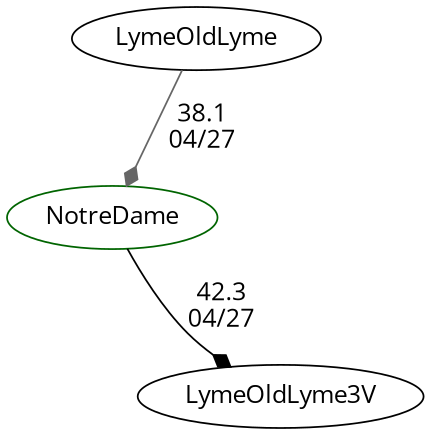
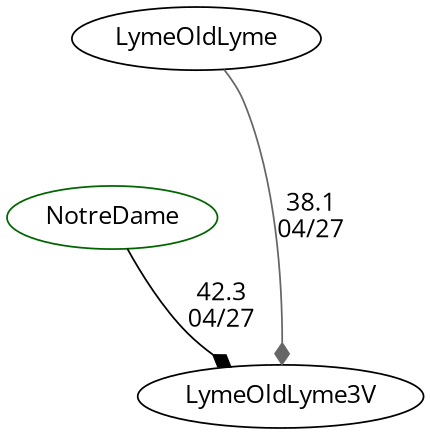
edge "LymeOldLyme" -> "NotreDame": now "LymeOldLyme" -> "LymeOldLyme3V"
